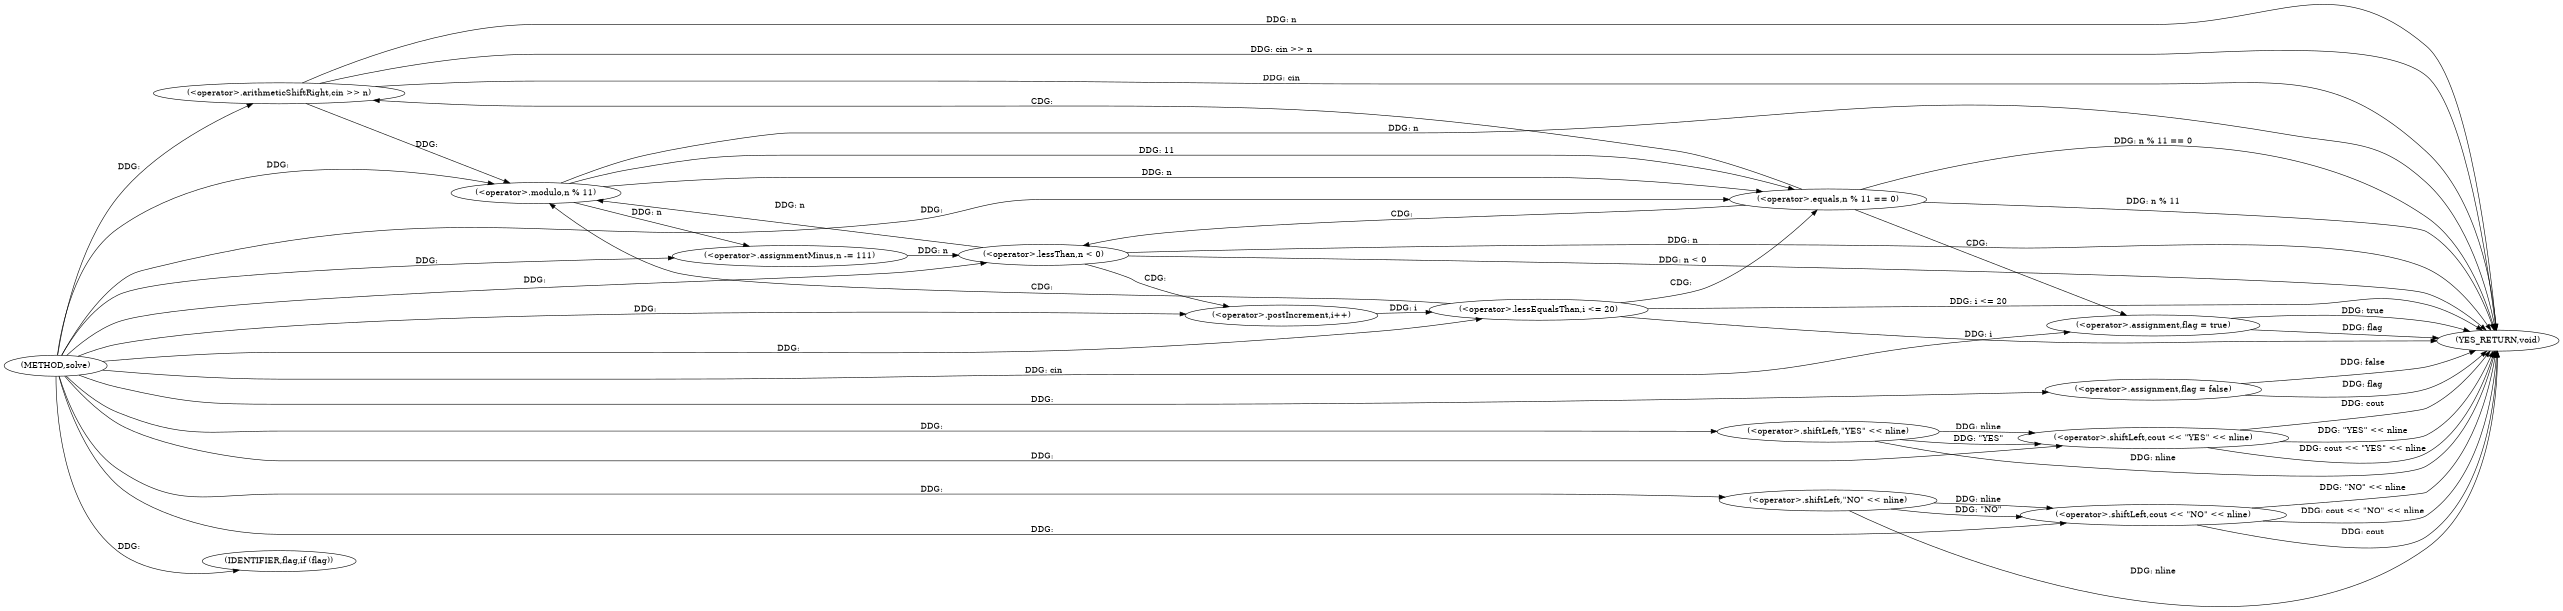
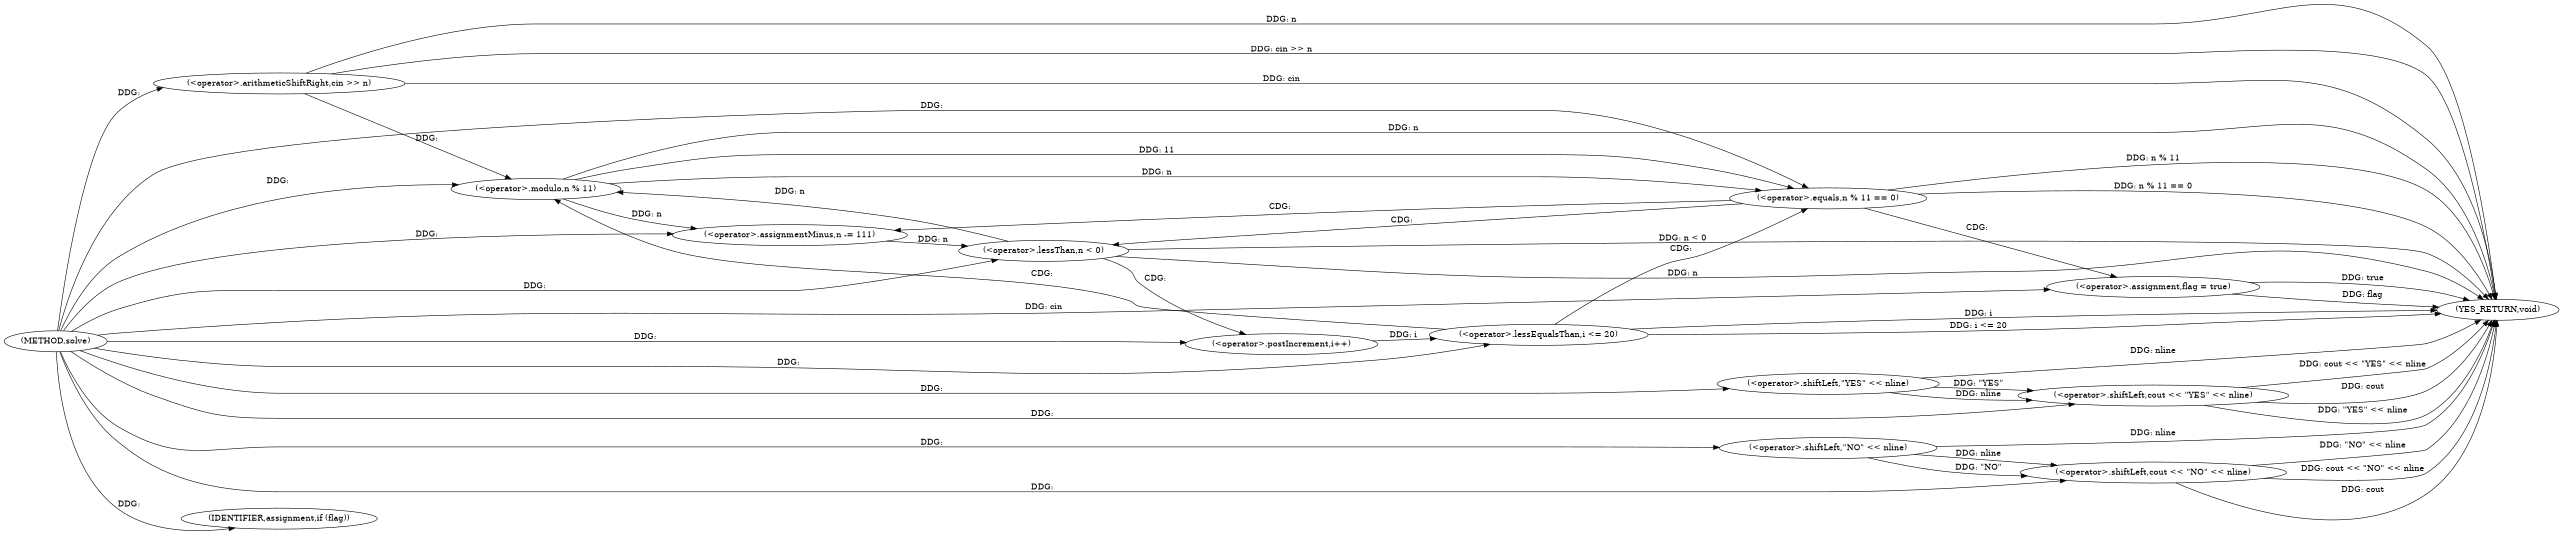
edge "(<operator>.equals,n % 11 == 0)" -> "(<operator>.arithmeticShiftRight,cin >> n)": now "(<operator>.equals,n % 11 == 0)" -> "(<operator>.assignmentMinus,n -= 111)"
node "(<operator>.assignment,flag = false)": removed
node "(IDENTIFIER,flag,if (flag))": label "(IDENTIFIER,flag,if (flag))" -> "(IDENTIFIER,assignment,if (flag))"
